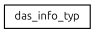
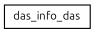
node "das_info_typ": label "das_info_typ" -> "das_info_das"
